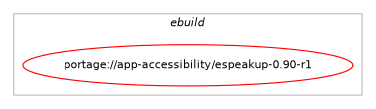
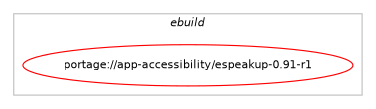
node "portage://app-accessibility/espeakup-0.90-r1": label "portage://app-accessibility/espeakup-0.90-r1" -> "portage://app-accessibility/espeakup-0.91-r1"
